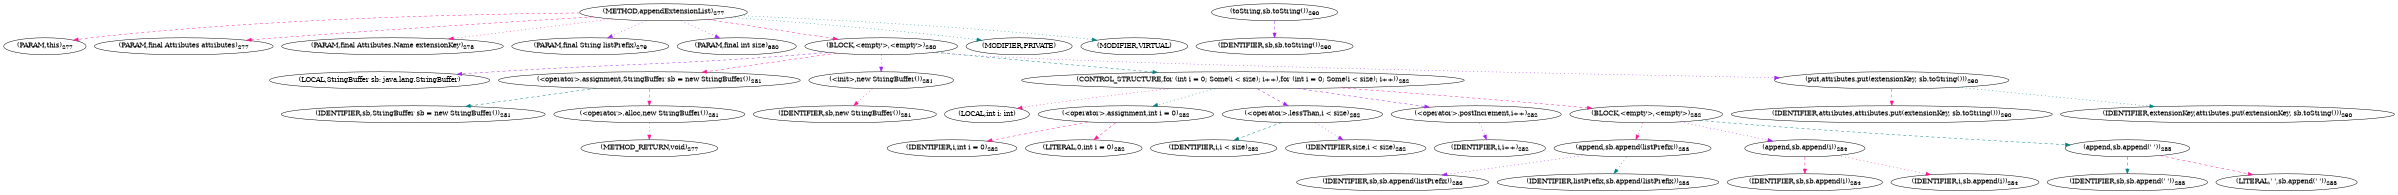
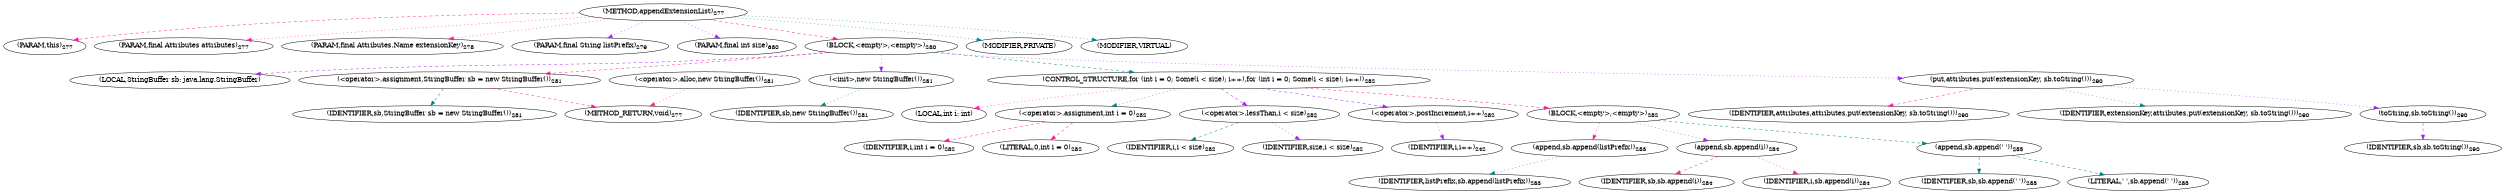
edge "(METHOD,appendExtensionList)" -> "(PARAM,final Attributes attributes)": style dashed -> dotted
edge "(<operator>.assignment,StringBuffer sb = new StringBuffer())" -> "(<operator>.alloc,new StringBuffer())": now "(<operator>.assignment,StringBuffer sb = new StringBuffer())" -> "(METHOD_RETURN,void)"
edge "(<init>,new StringBuffer())" -> "(IDENTIFIER,sb,new StringBuffer())": color deeppink -> teal
edge "(put,attributes.put(extensionKey, sb.toString()))" -> "(toString,sb.toString())": added
node "(IDENTIFIER,i,i++)": text "282" -> "242"
edge "(append,sb.append(' '))" -> "(LITERAL,' ',sb.append(' '))": color deeppink -> teal
node "(IDENTIFIER,sb,sb.append(listPrefix))": removed
